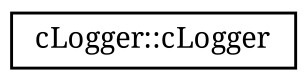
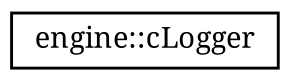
node "cLogger::cLogger": label "cLogger::cLogger" -> "engine::cLogger"
